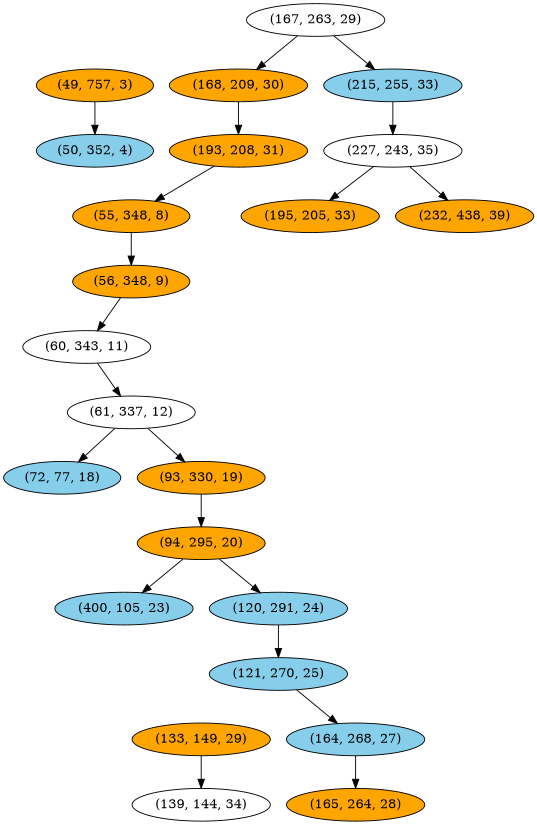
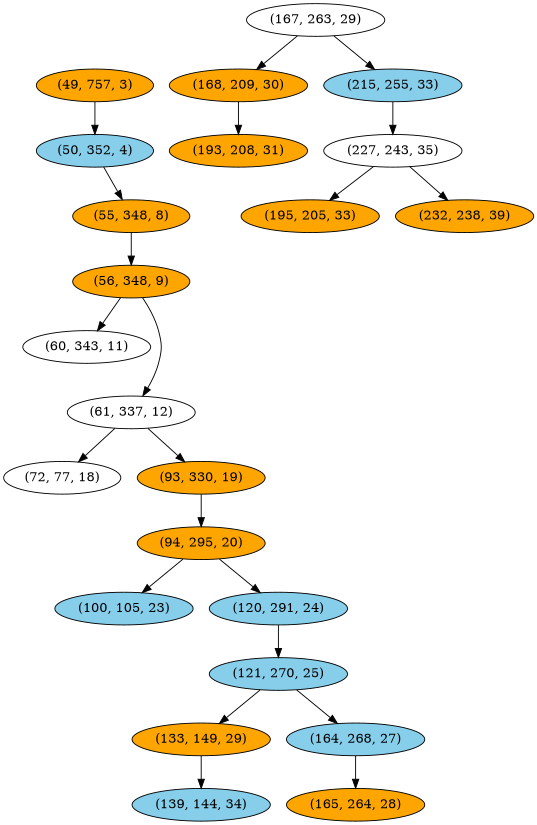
edge "(193, 208, 31)" -> "(55, 348, 8)": now "(50, 352, 4)" -> "(55, 348, 8)"
node "(232, 438, 39)": label "(232, 438, 39)" -> "(232, 238, 39)"
edge "(60, 343, 11)" -> "(61, 337, 12)": now "(56, 348, 9)" -> "(61, 337, 12)"
node "(72, 77, 18)": fillcolor skyblue -> white
node "(400, 105, 23)": label "(400, 105, 23)" -> "(100, 105, 23)"
edge "(121, 270, 25)" -> "(133, 149, 29)": added
node "(139, 144, 34)": fillcolor white -> skyblue
